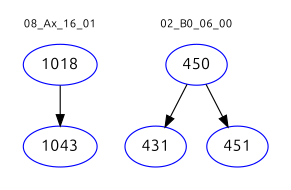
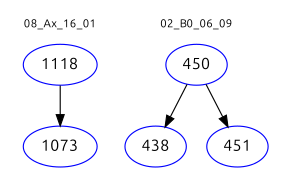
cluster "02_B0_06_00": label "02_B0_06_00" -> "02_B0_06_09"
node "1018": label "1018" -> "1118"
node "1043": label "1043" -> "1073"
node "431": label "431" -> "438"
